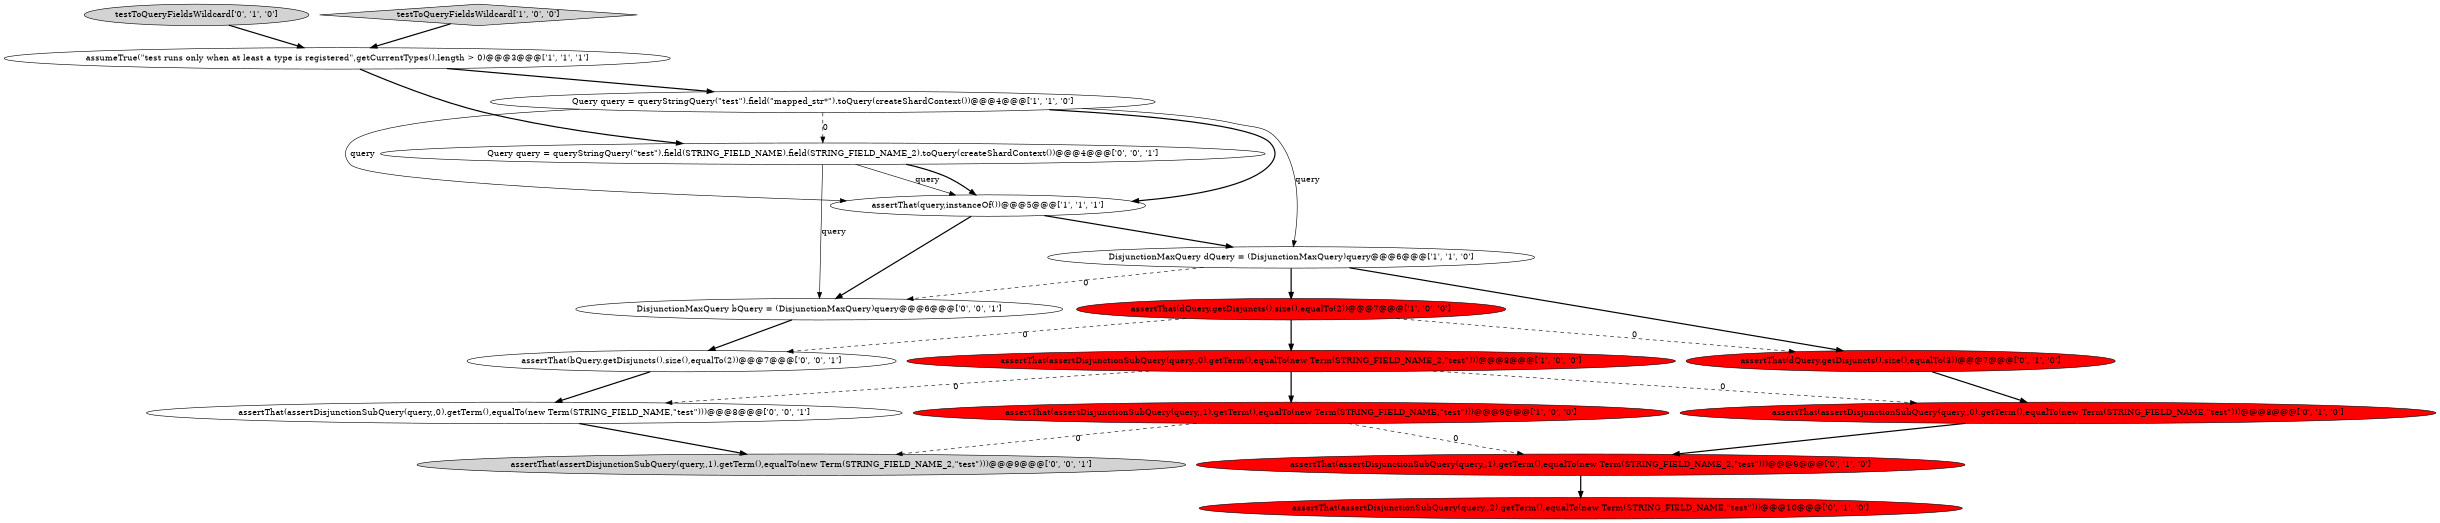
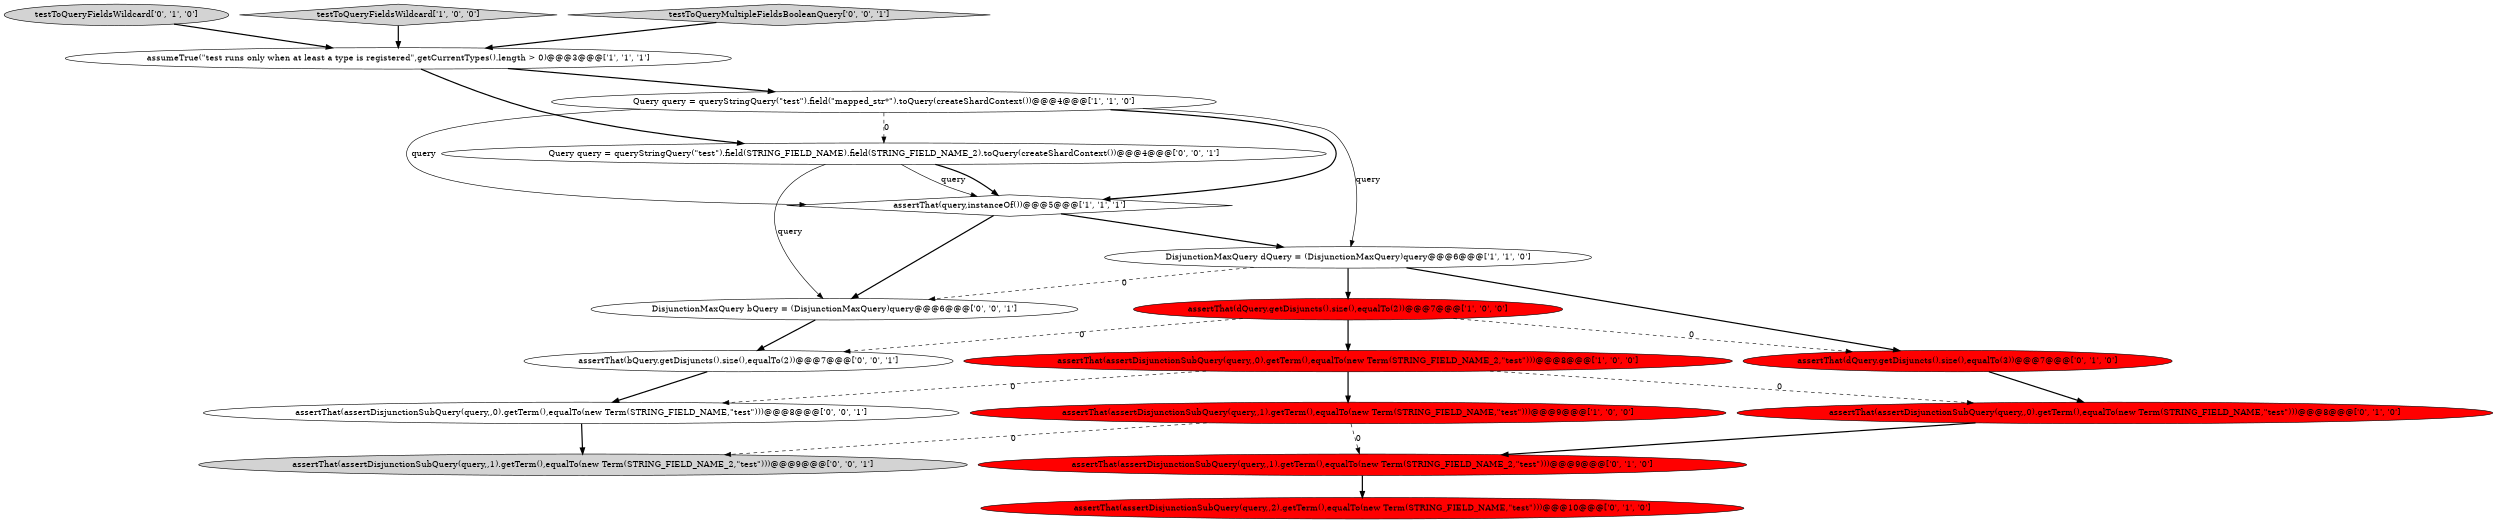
node "testToQueryMultipleFieldsBooleanQuery['0', '0', '1']": added
node "assertThat(query,instanceOf())@@@5@@@['1', '1', '1']": shape ellipse -> diamond
